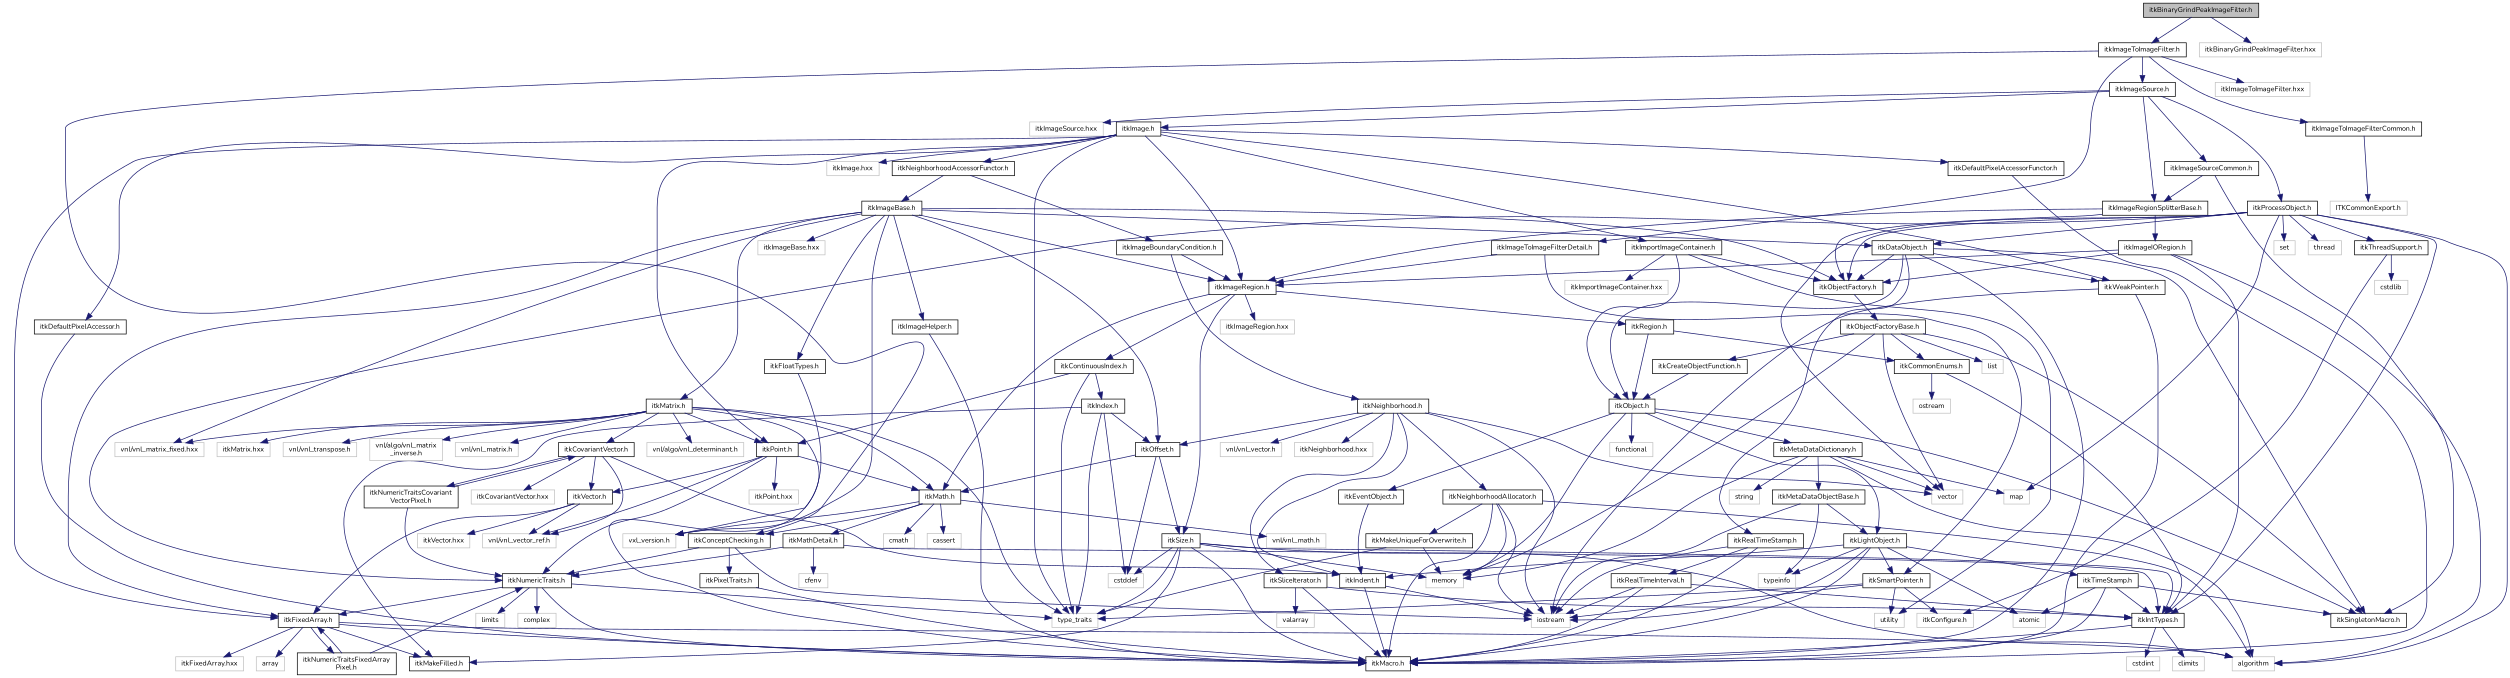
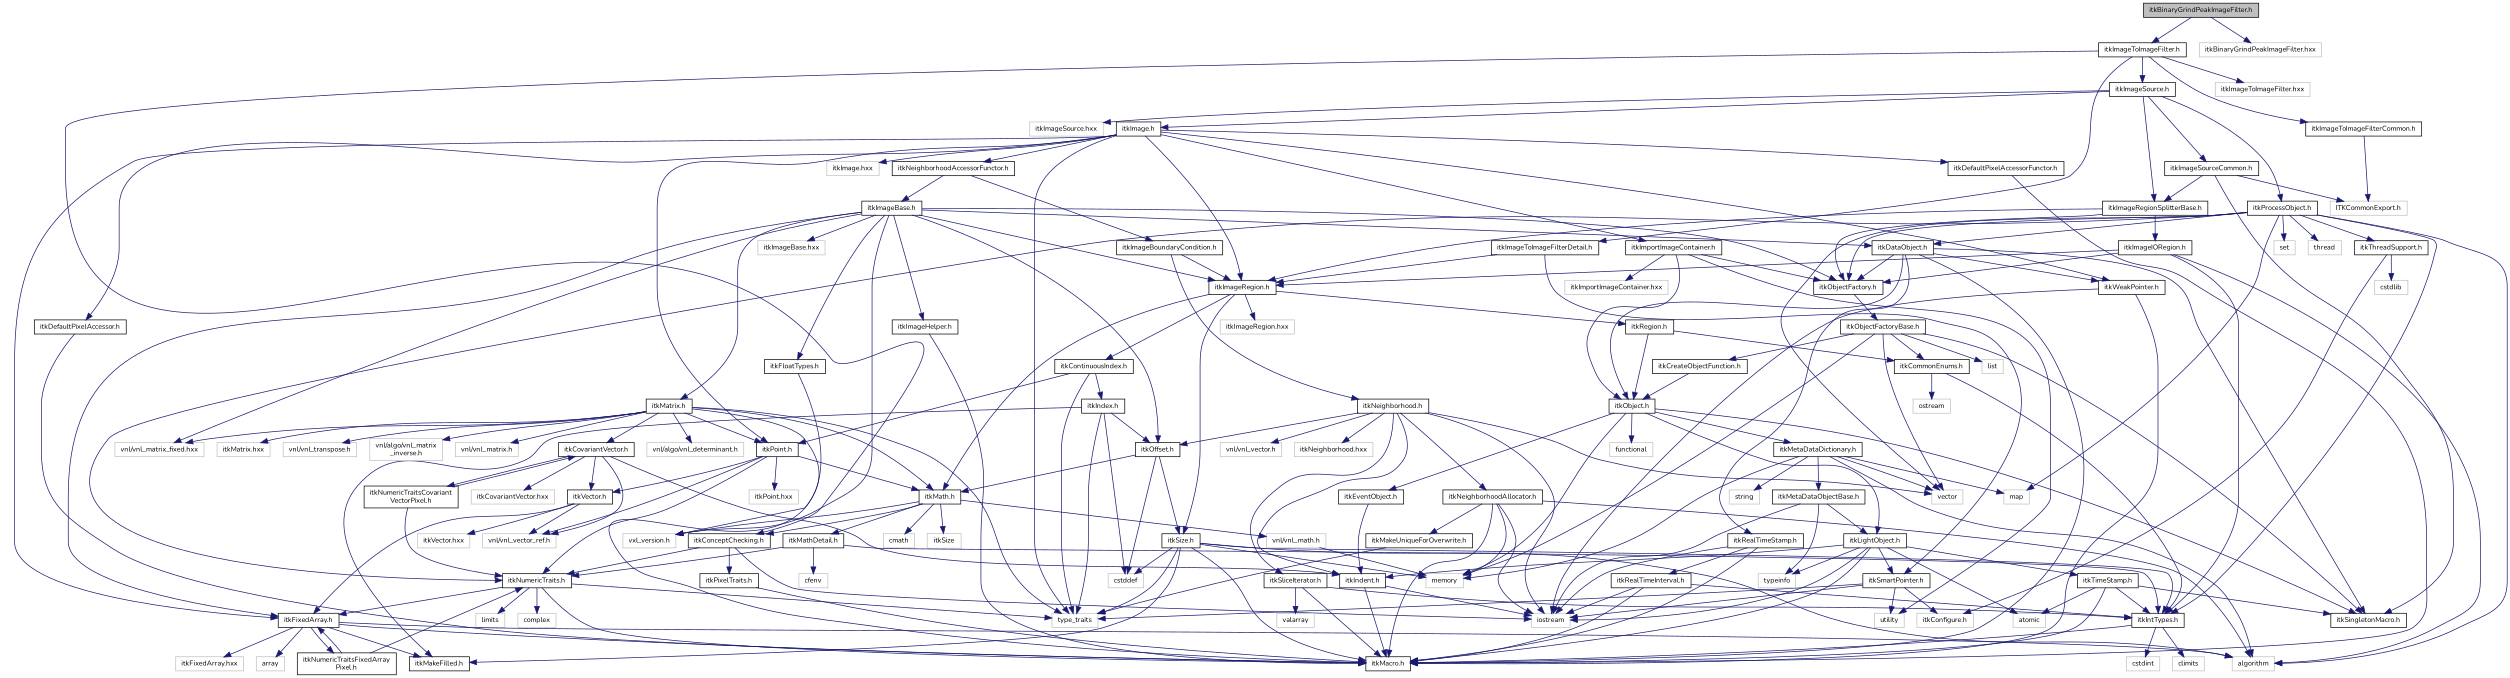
edge "itkImageSourceCommon.h" -> "ITKCommonExport.h": added
node "cassert": label "cassert" -> "itkSize"
edge "itkMakeUniqueForOverwrite.h" -> "memory": now "vnl/vnl_math.h" -> "memory"
